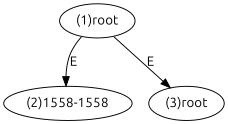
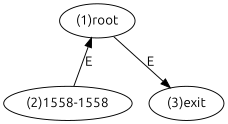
edge "(1)root" -> "(2)1558-1558": reversed
node "(3)root": label "(3)root" -> "(3)exit"
